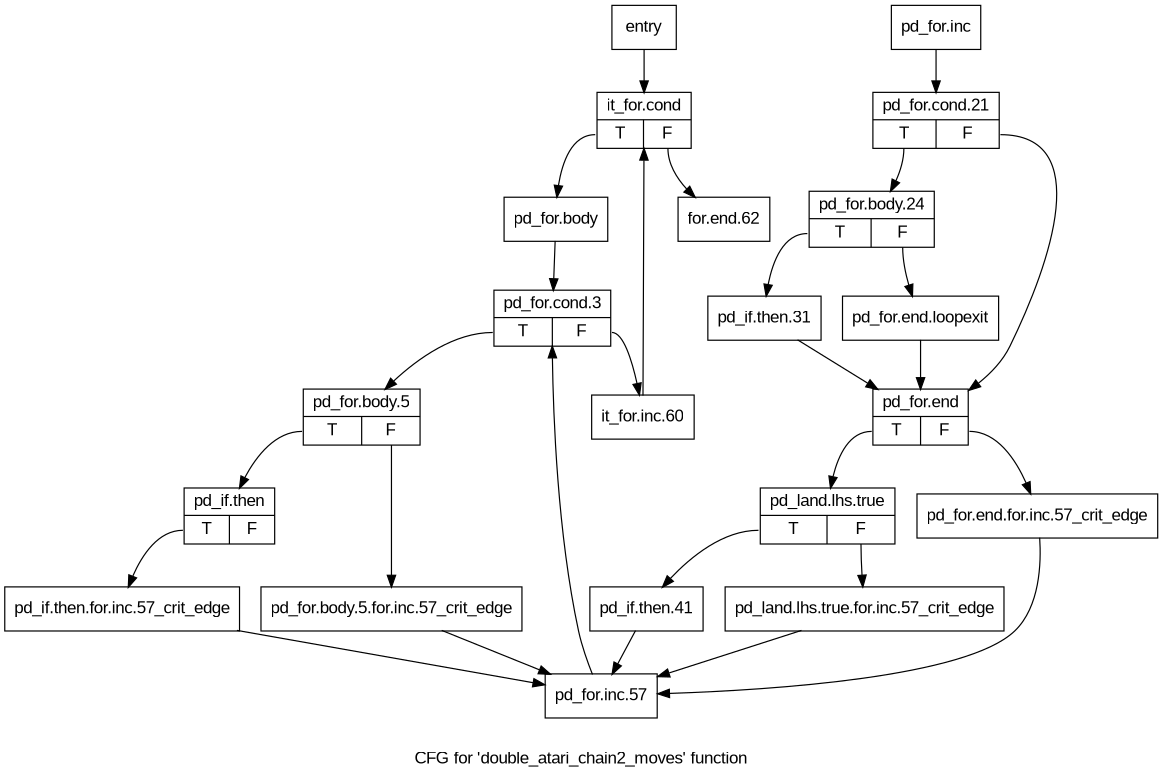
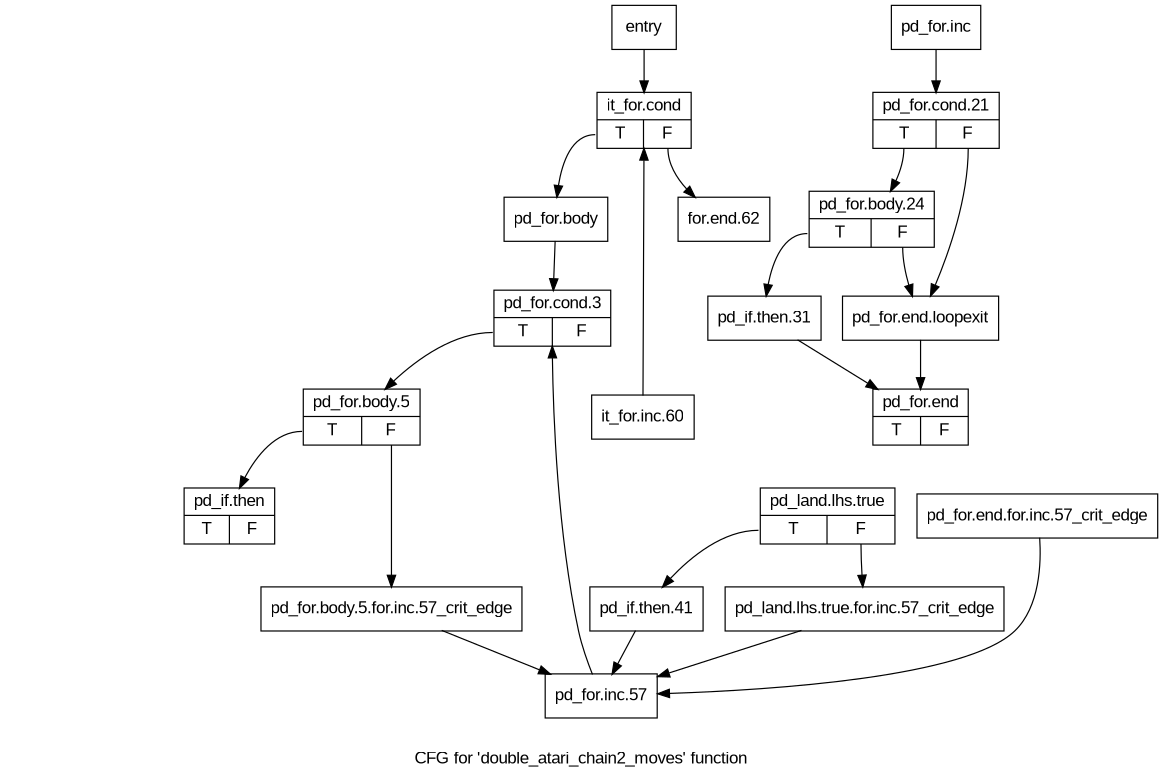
edge "pd_for.cond.21" -> "pd_for.end": now "pd_for.cond.21" -> "pd_for.end.loopexit"
edge "pd_for.cond.3" -> "it_for.inc.60": removed
edge "pd_for.end" -> "pd_land.lhs.true": removed
edge "pd_for.end" -> "pd_for.end.for.inc.57_crit_edge": removed
node "pd_if.then.for.inc.57_crit_edge": removed
